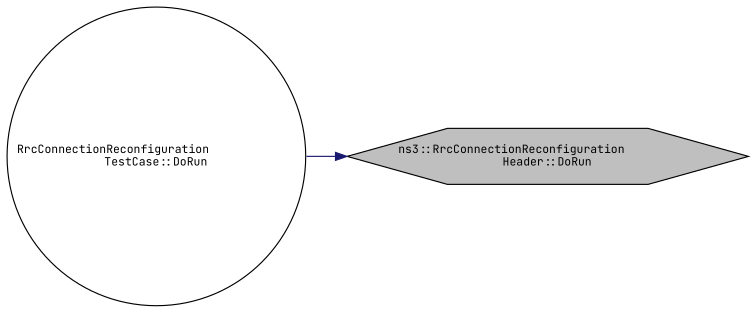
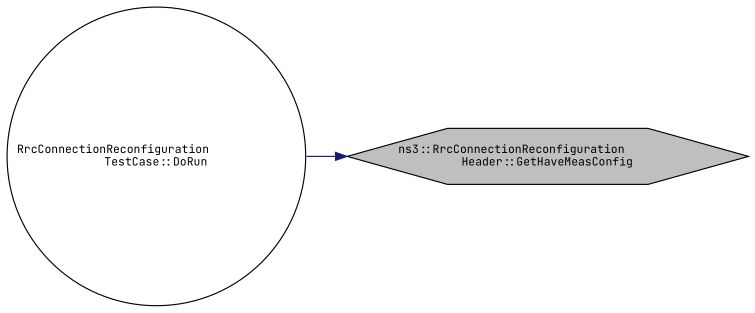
node "ns3::RrcConnectionReconfiguration Header::DoRun": label "ns3::RrcConnectionReconfiguration Header::DoRun" -> "ns3::RrcConnectionReconfiguration Header::GetHaveMeasConfig"
